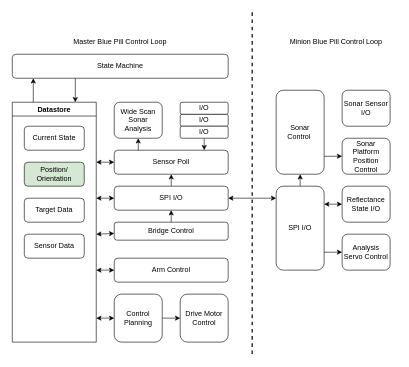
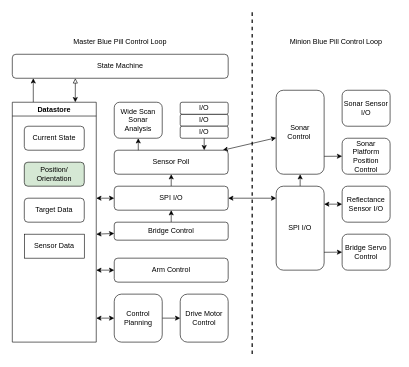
edge "State Machine" -> "Datastore": arrowhead none -> block
edge "Sensor Poll" -- "Datastore": now "Sensor Poll" -- "Sonar Control"
node "Reflectance State I/O": label "Reflectance State I/O" -> "Reflectance Sensor I/O"
node "Sensor Data": shape rounded rectangle -> rectangle
node "Analysis Servo Control": label "Analysis Servo Control" -> "Bridge Servo Control"
